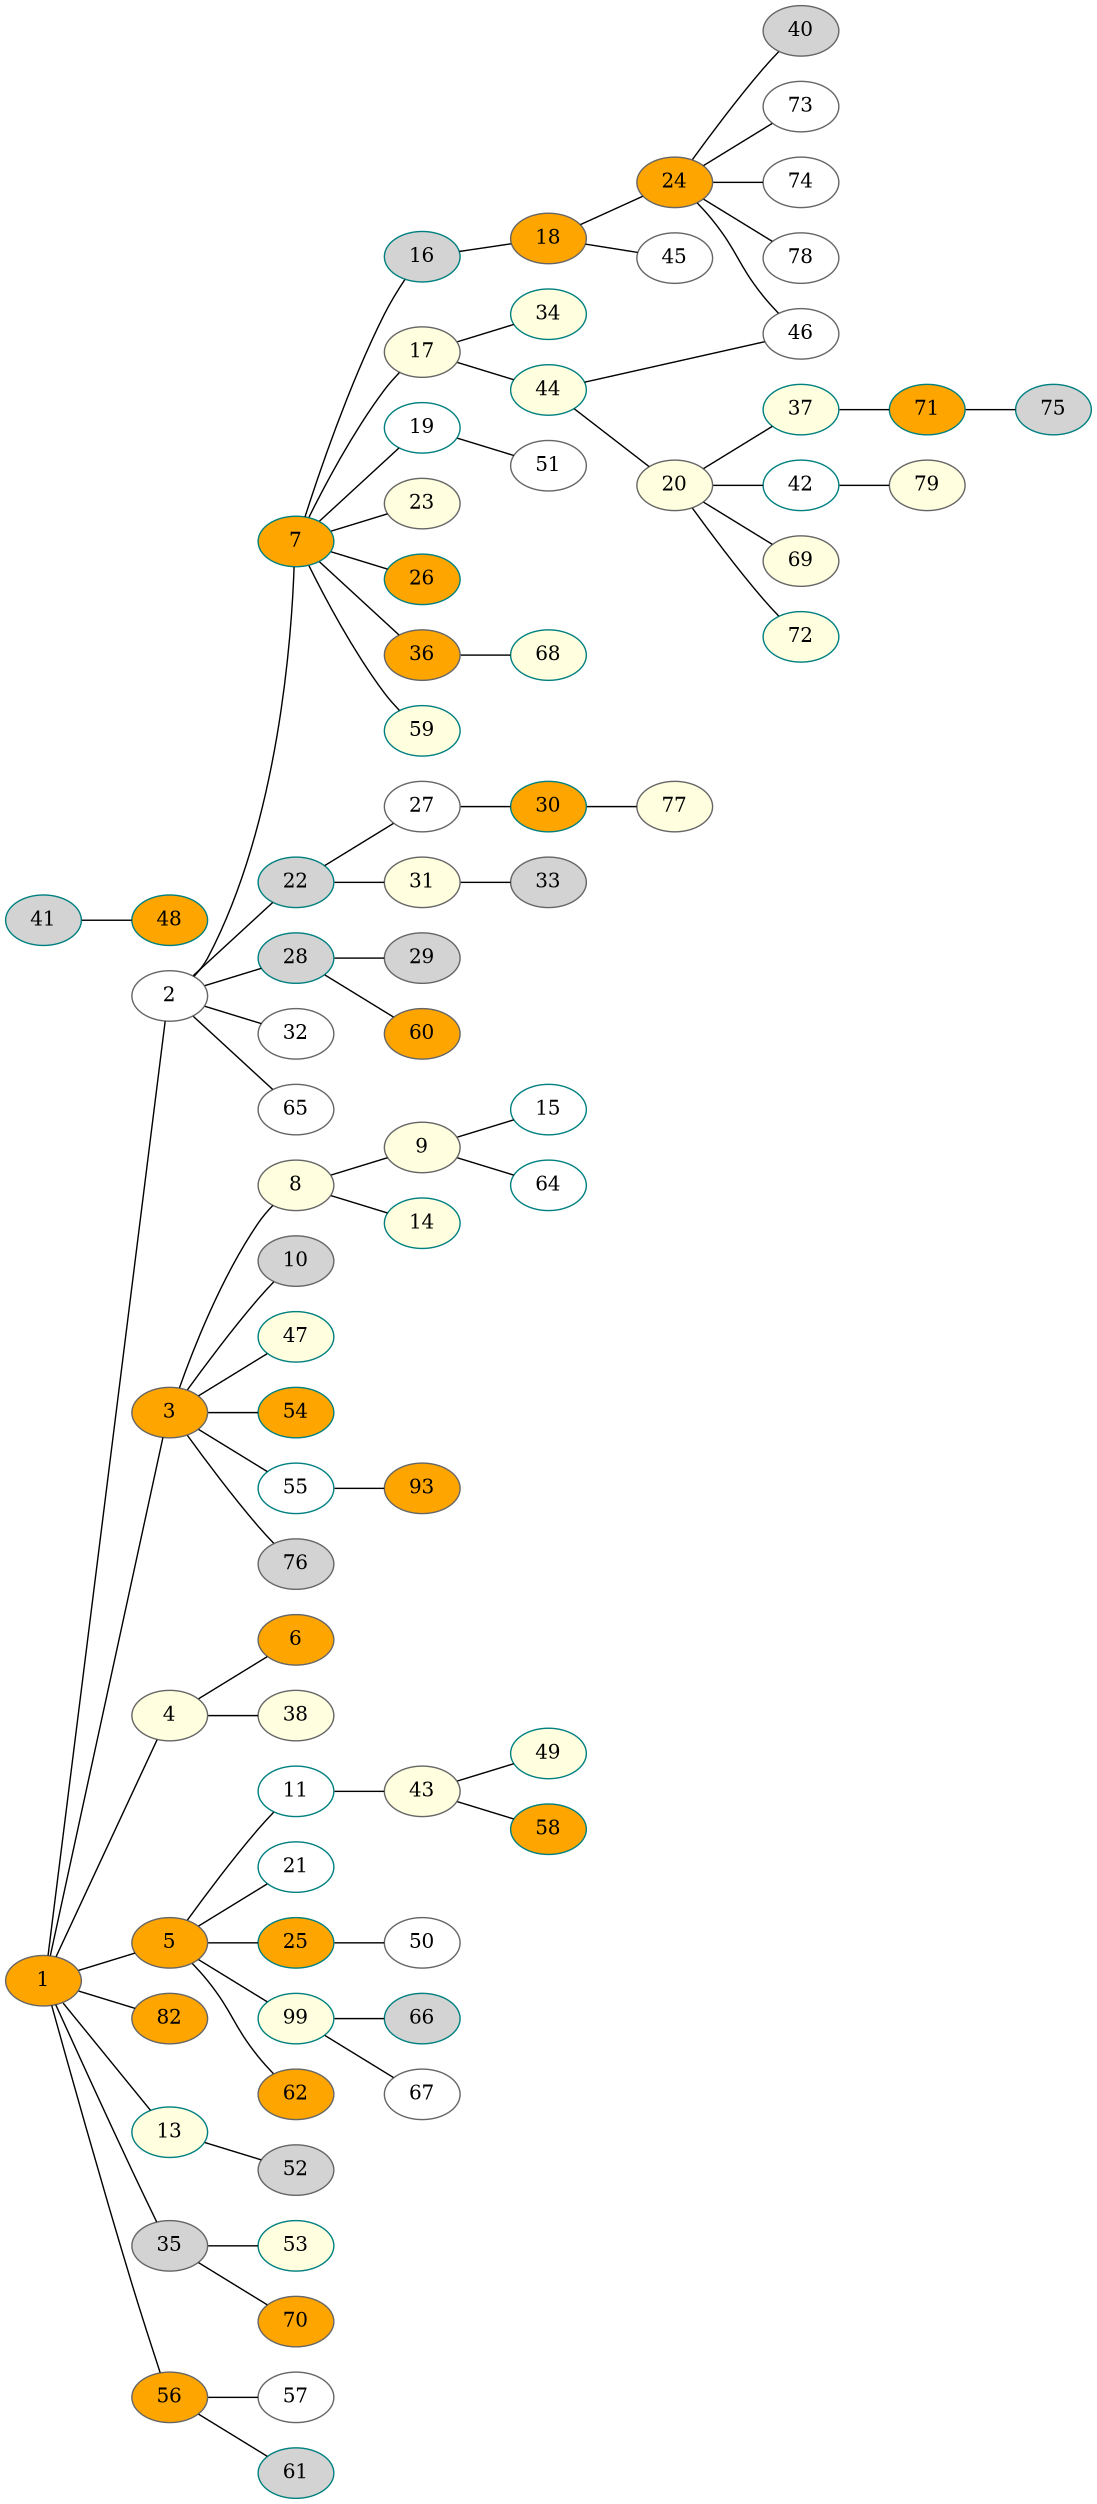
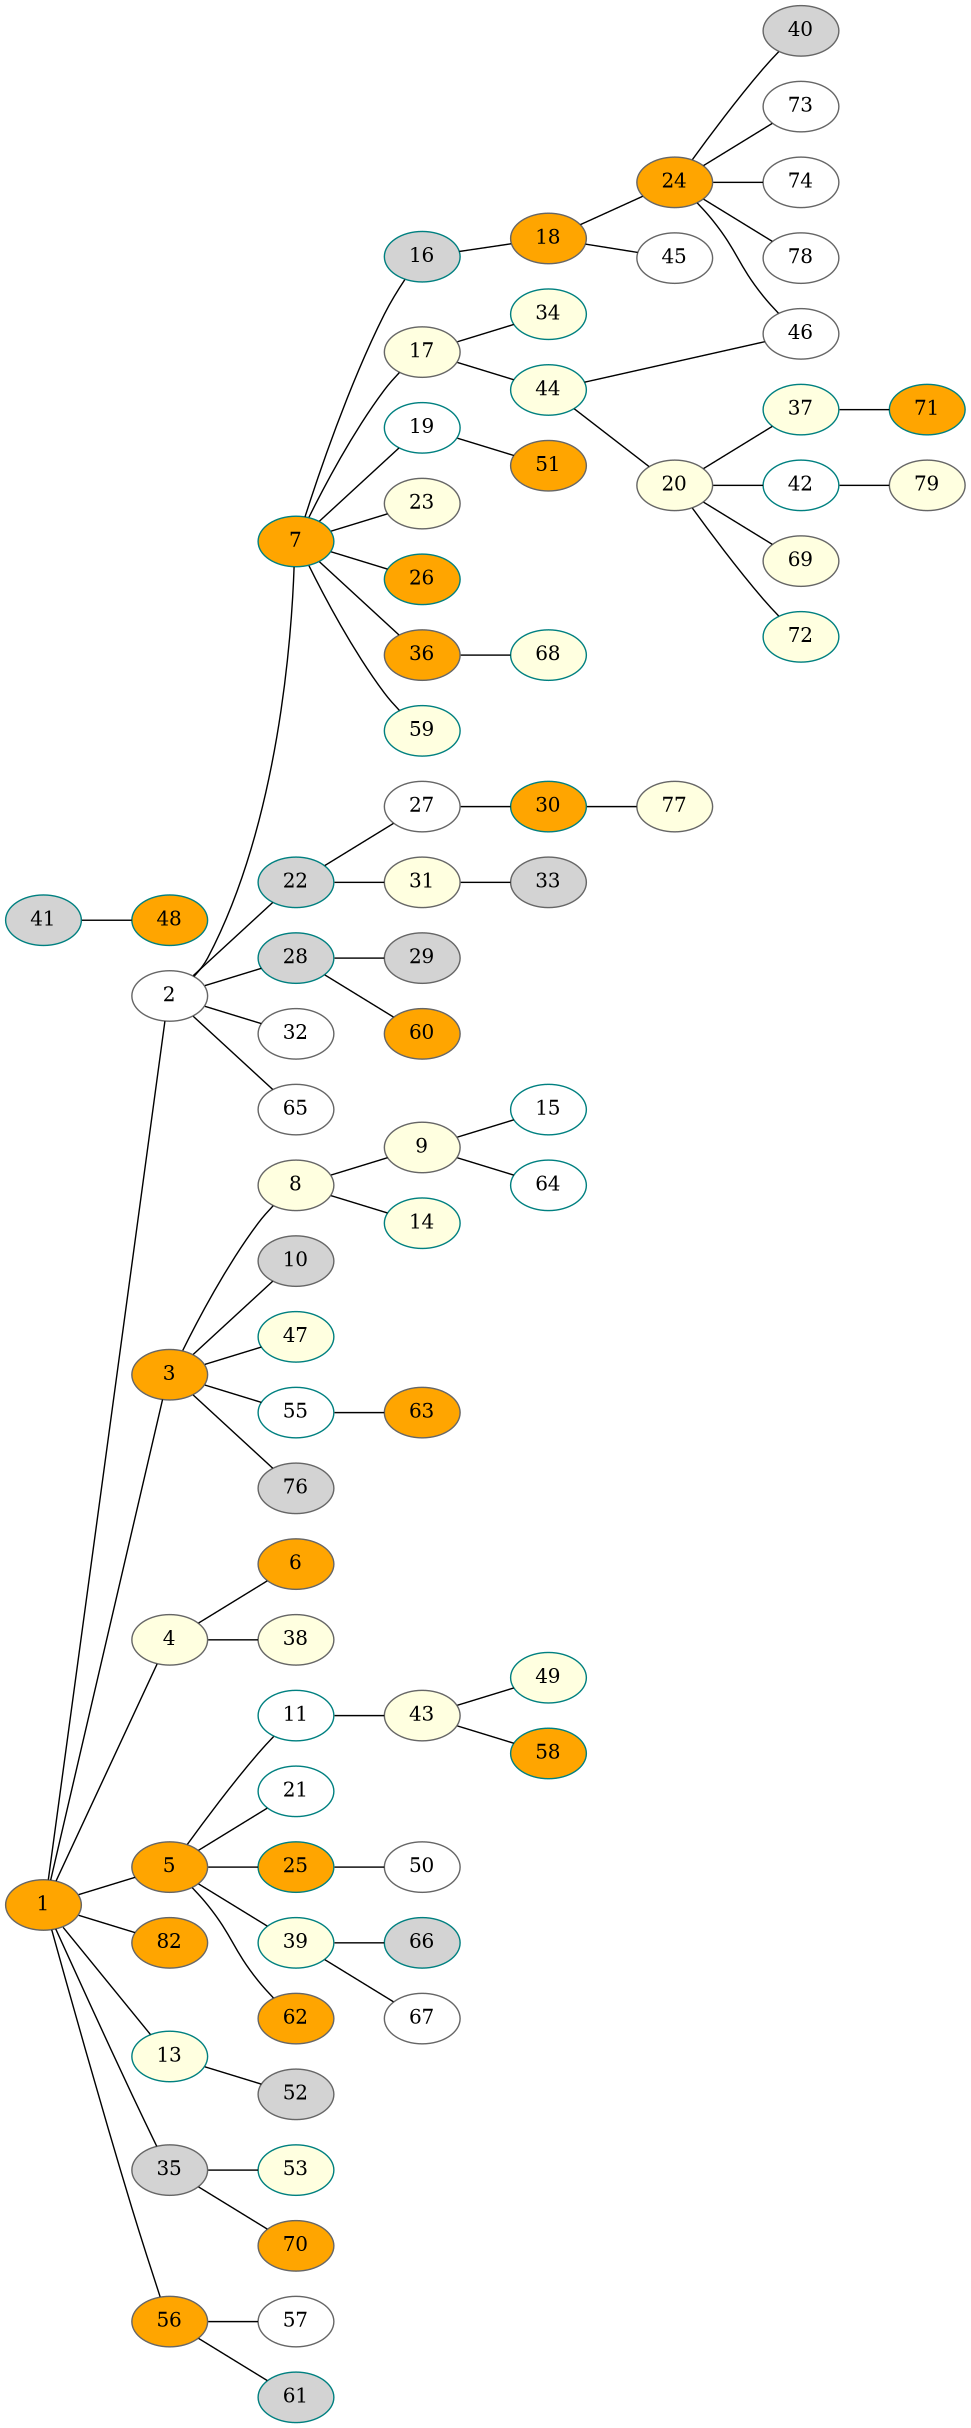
node "75": removed
node "51": fillcolor white -> orange
node "54": removed
node "93": label "93" -> "63"
node "99": label "99" -> "39"
